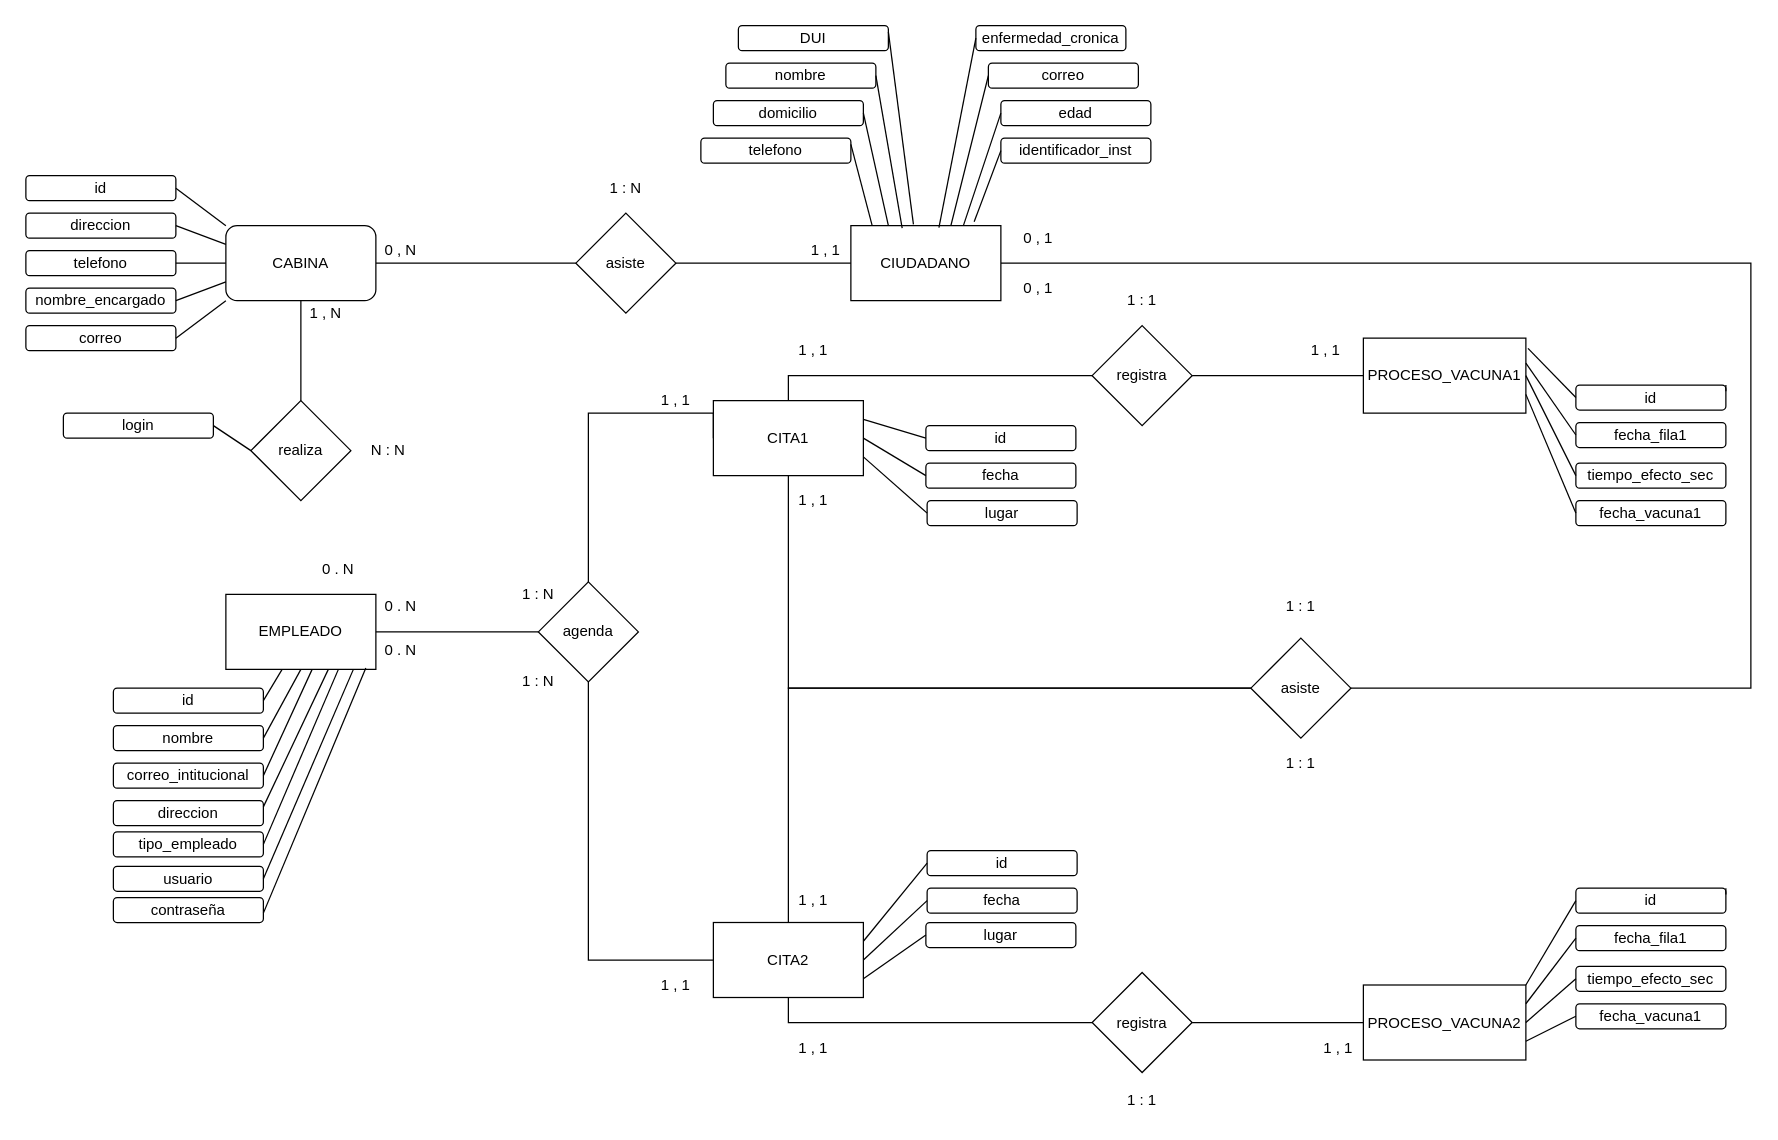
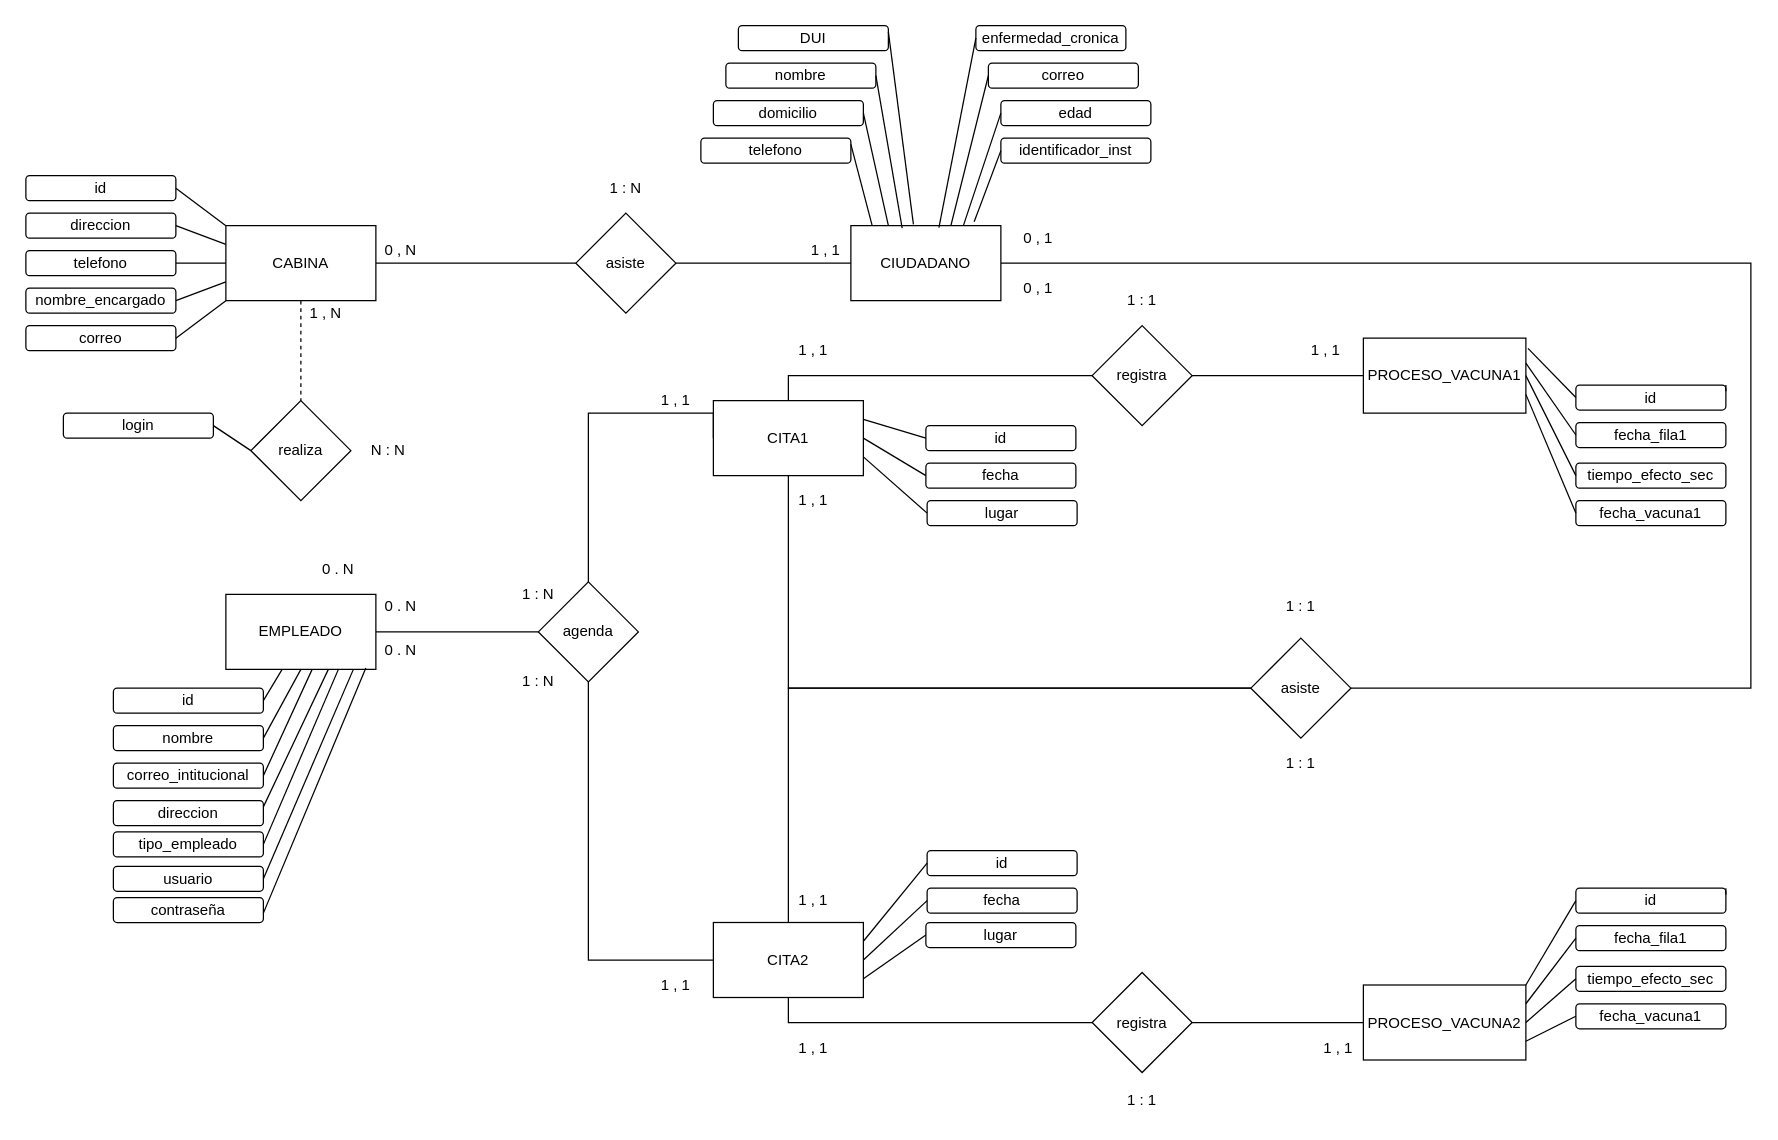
node "CABINA": shape rounded rectangle -> rectangle
edge "1 , N" -- "realiza": style solid -> dashed
